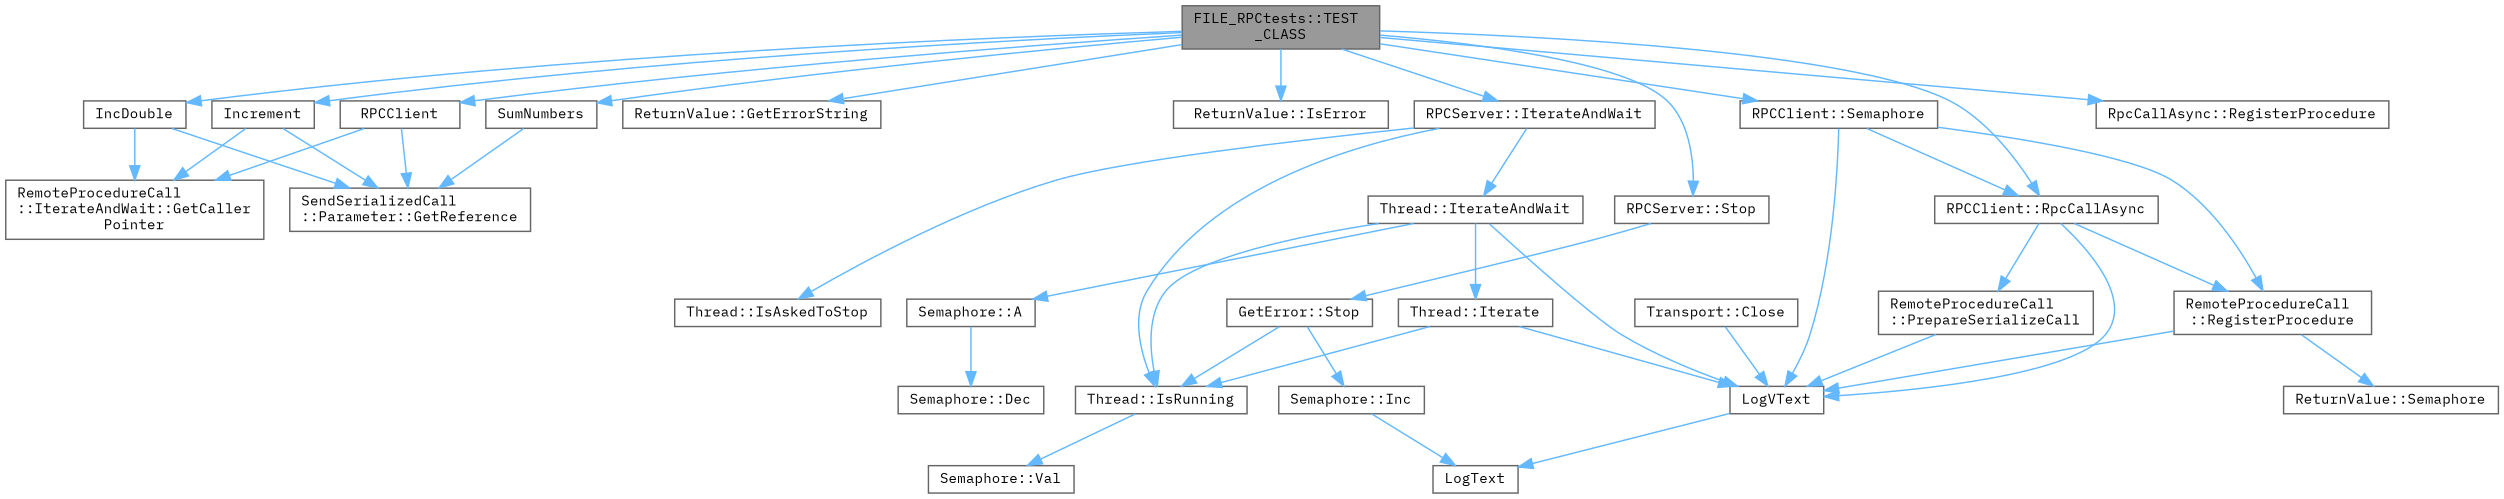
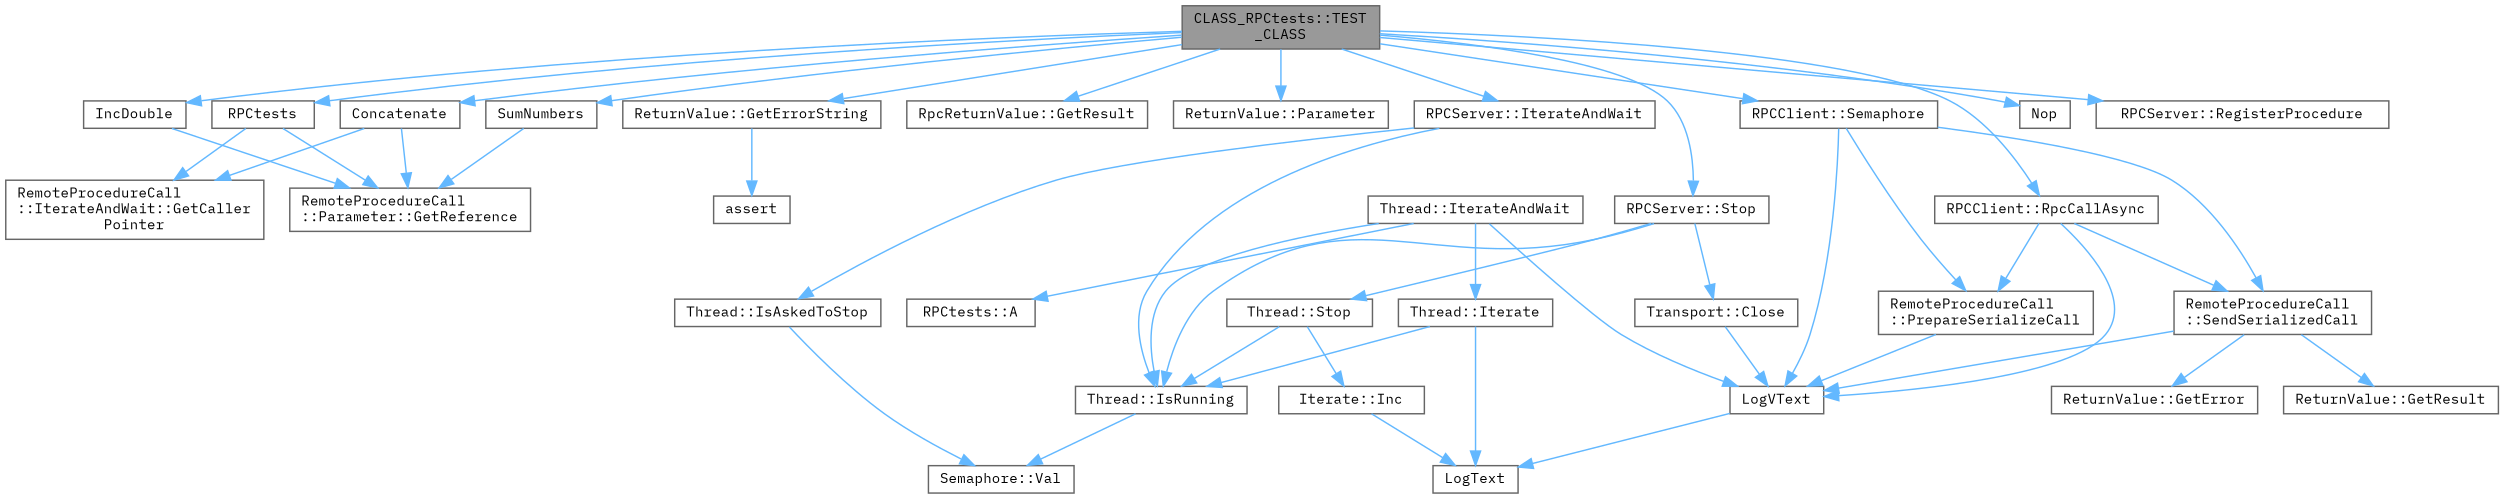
node "FILE_RPCtests::TEST _CLASS": label "FILE_RPCtests::TEST _CLASS" -> "CLASS_RPCtests::TEST _CLASS"
node "Increment": label "Increment" -> "RPCtests"
node "RPCClient": label "RPCClient" -> "Concatenate"
node "RpcReturnValue::GetResult": added
node "ReturnValue::IsError": label "ReturnValue::IsError" -> "ReturnValue::Parameter"
node "Nop": added
node "RpcCallAsync::RegisterProcedure": label "RpcCallAsync::RegisterProcedure" -> "RPCServer::RegisterProcedure"
edge "IncDouble" -> "RemoteProcedureCall ::IterateAndWait::GetCaller Pointer": removed
edge "RPCServer::IterateAndWait" -> "Thread::IterateAndWait": removed
edge "RPCClient::Semaphore" -> "RPCClient::RpcCallAsync": now "RPCClient::Semaphore" -> "RemoteProcedureCall ::PrepareSerializeCall"
node "SendSerializedCall ::Parameter::GetReference": label "SendSerializedCall ::Parameter::GetReference" -> "RemoteProcedureCall ::Parameter::GetReference"
node "assert": added
edge "RPCServer::Stop" -> "Thread::IsRunning": added
edge "RPCServer::Stop" -> "Transport::Close": added
node "Semaphore::A": label "Semaphore::A" -> "RPCtests::A"
node "GetError::Stop": label "GetError::Stop" -> "Thread::Stop"
node "RemoteProcedureCall ::RegisterProcedure": label "RemoteProcedureCall ::RegisterProcedure" -> "RemoteProcedureCall ::SendSerializedCall"
edge "Thread::Iterate" -> "LogVText": now "Thread::Iterate" -> "LogText"
node "Semaphore::Dec": removed
node "Semaphore::Inc": label "Semaphore::Inc" -> "Iterate::Inc"
node "ReturnValue::GetError": added
node "ReturnValue::Semaphore": label "ReturnValue::Semaphore" -> "ReturnValue::GetResult"
edge "Thread::IsAskedToStop" -> "Semaphore::Val": added
